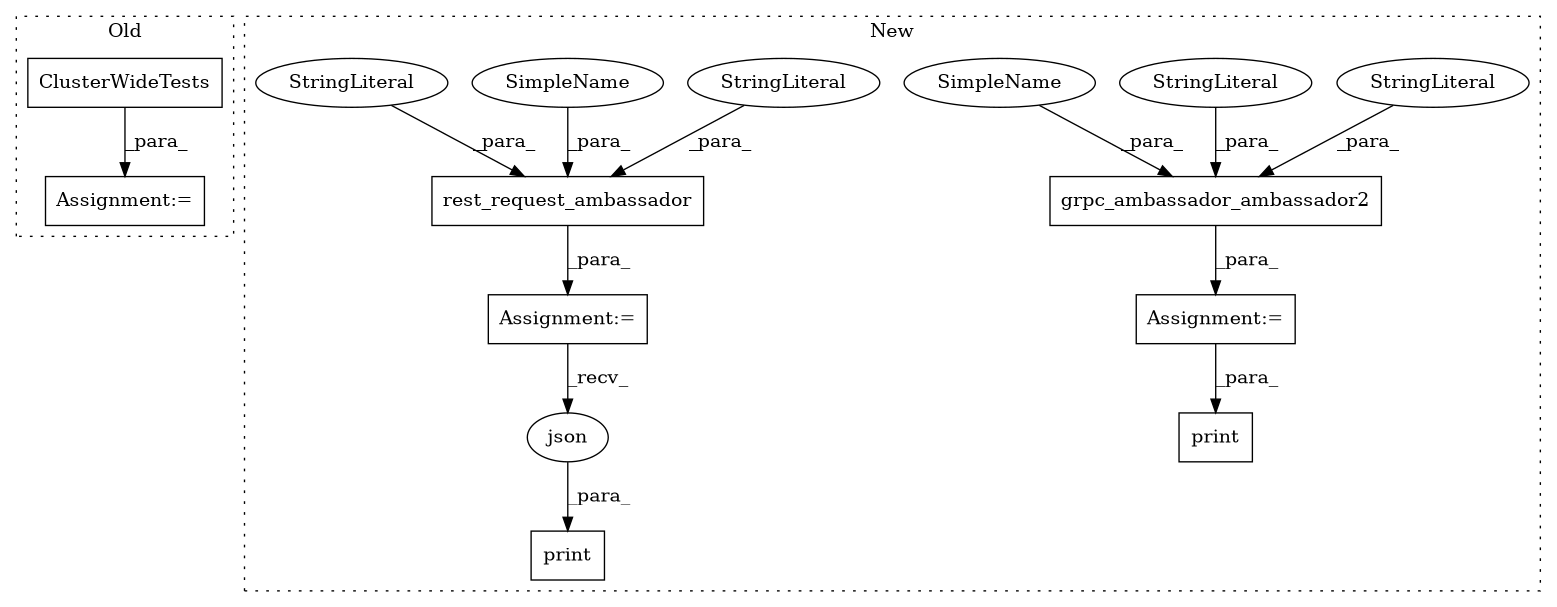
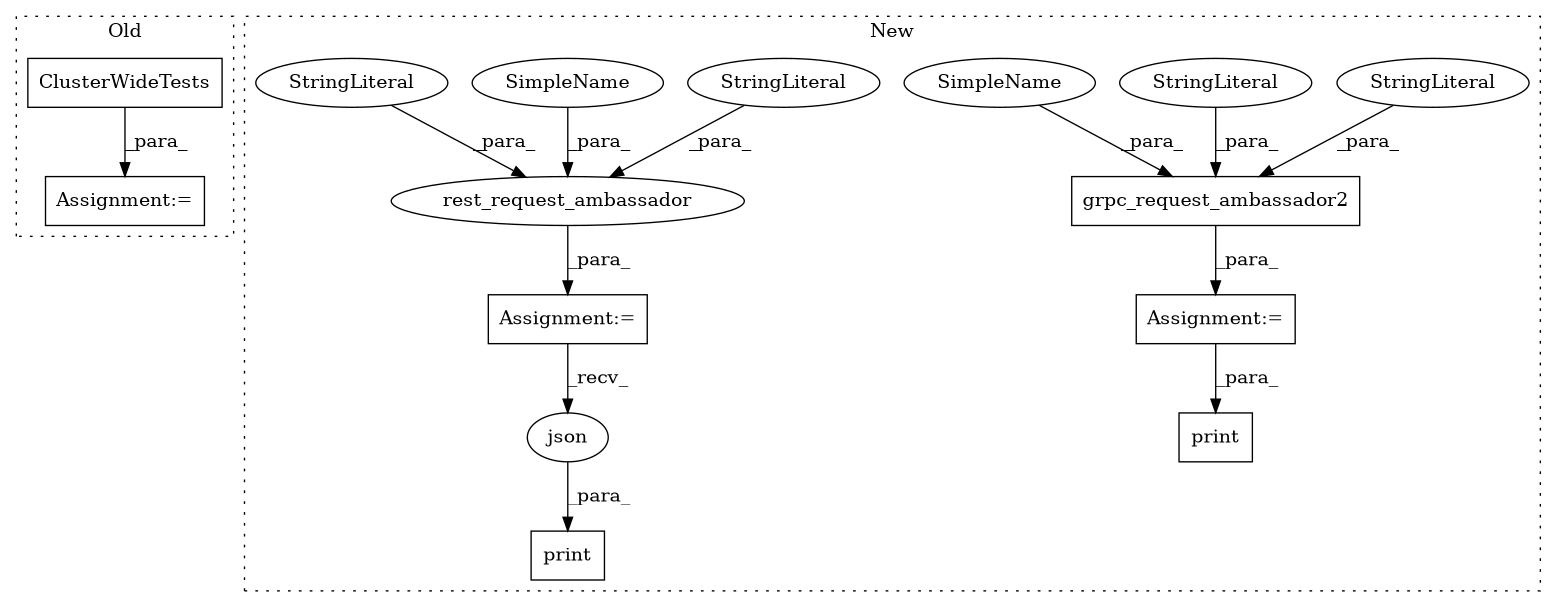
node "rest_request_ambassador": shape box -> ellipse
node "grpc_ambassador_ambassador2": label "grpc_ambassador_ambassador2" -> "grpc_request_ambassador2"
